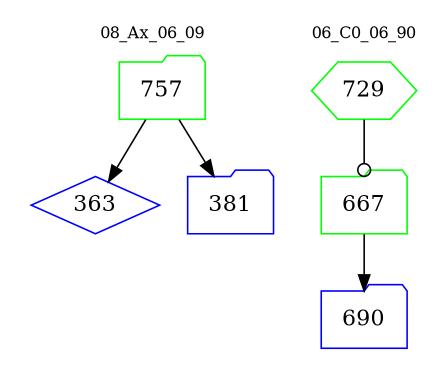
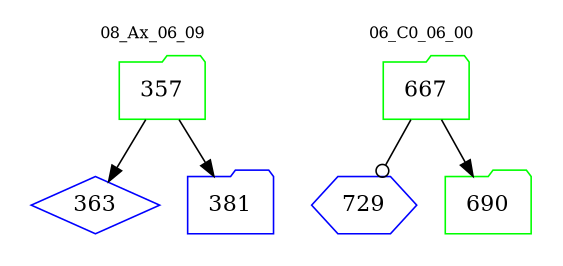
cluster "06_C0_06_90": label "06_C0_06_90" -> "06_C0_06_00"
node "757": label "757" -> "357"
node "729": color green -> blue
edge "729" -> "667": reversed
node "690": color blue -> green
